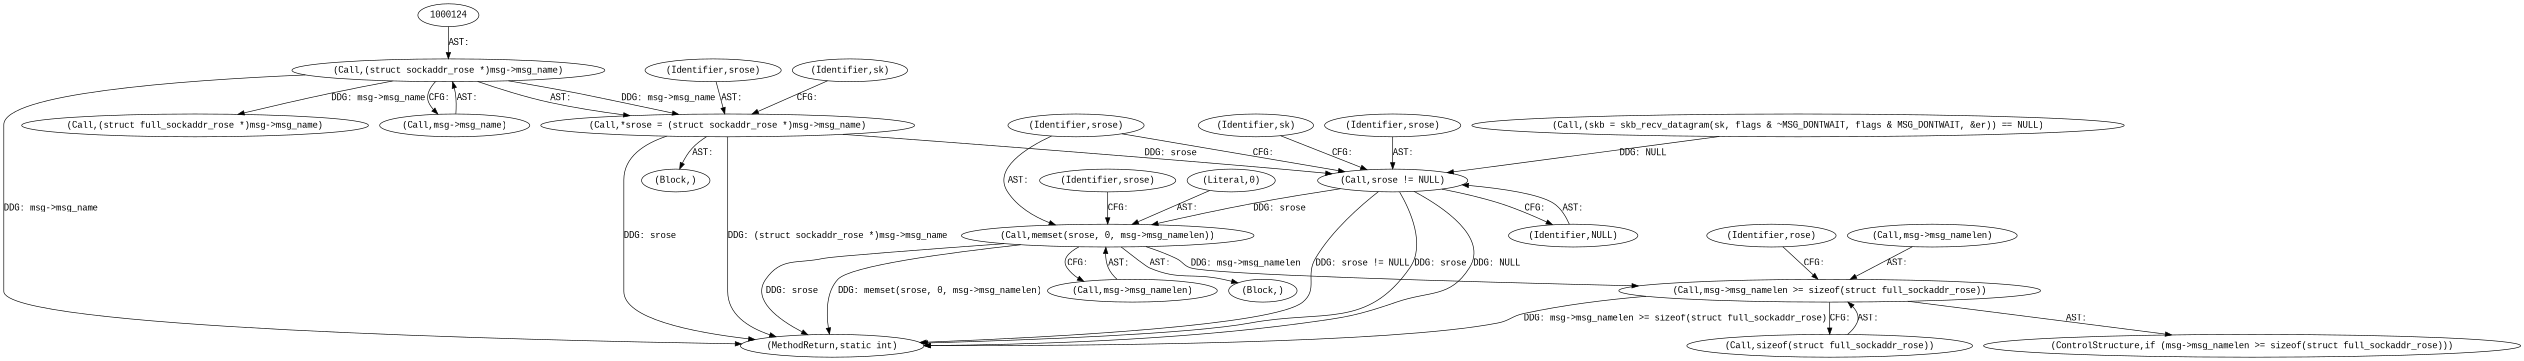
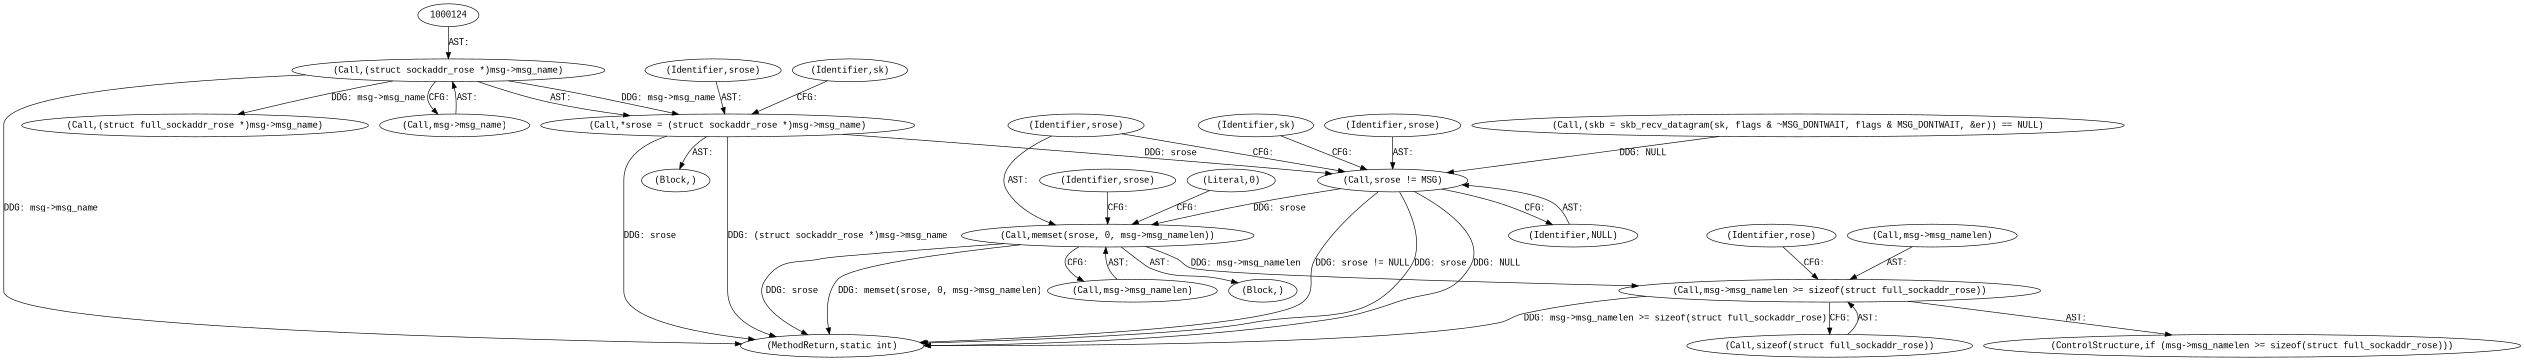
node "(Call,srose != NULL)": label "(Call,srose != NULL)" -> "(Call,srose != MSG)"
edge "(Literal,0)" -> "(Call,memset(srose, 0, msg->msg_namelen))": label "AST: " -> "CFG: "
